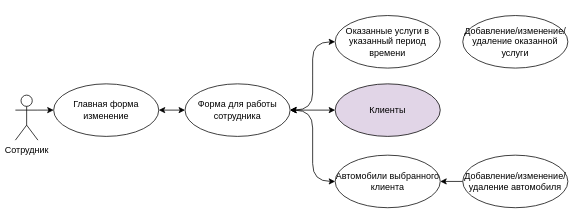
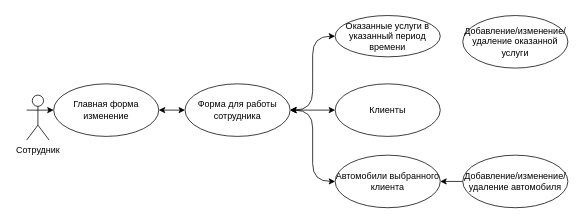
node "Оказанные услуги в указанный период времени": size 105x53 -> 105x41
node "Клиенты": fillcolor #e1d5e7 -> #ffffff
node "Сотрудник": moved (27, 117) -> (38, 117)
